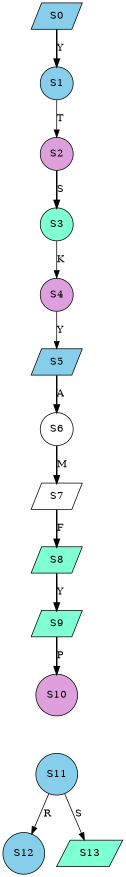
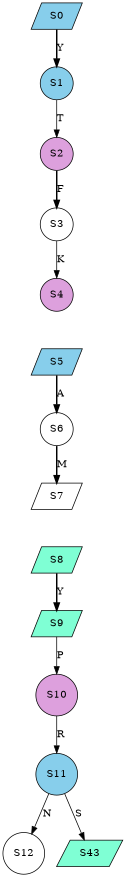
edge "S2" -> "S3": label "S" -> "F"
node "S3": fillcolor aquamarine -> white
edge "S4" -> "S5": removed, label "Y"
edge "S7" -> "S8": removed, label "F"
edge "S9" -> "S10": style bold -> solid
edge "S10" -> "S11": added, label "R"
edge "S11" -> "S12": label "R" -> "N"
node "S12": fillcolor skyblue -> white
node "S13": label "S13" -> "S43"
